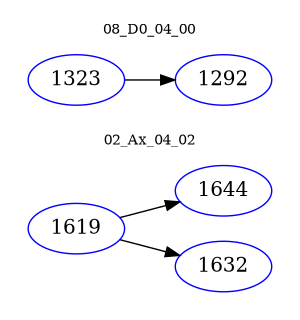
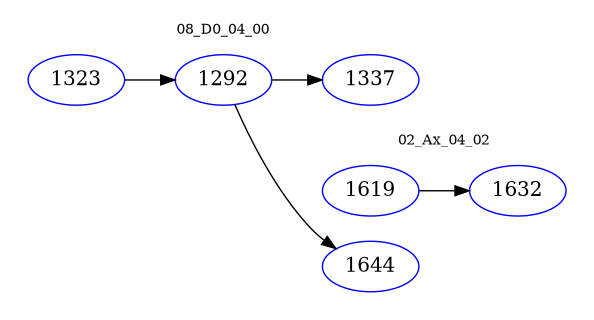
node "1337": added
edge "1619" -> "1644": now "1292" -> "1644"
